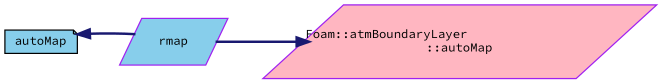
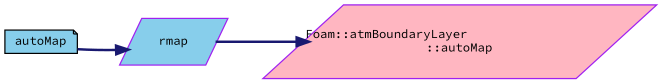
edge "rmap" -> "autoMap": reversed
